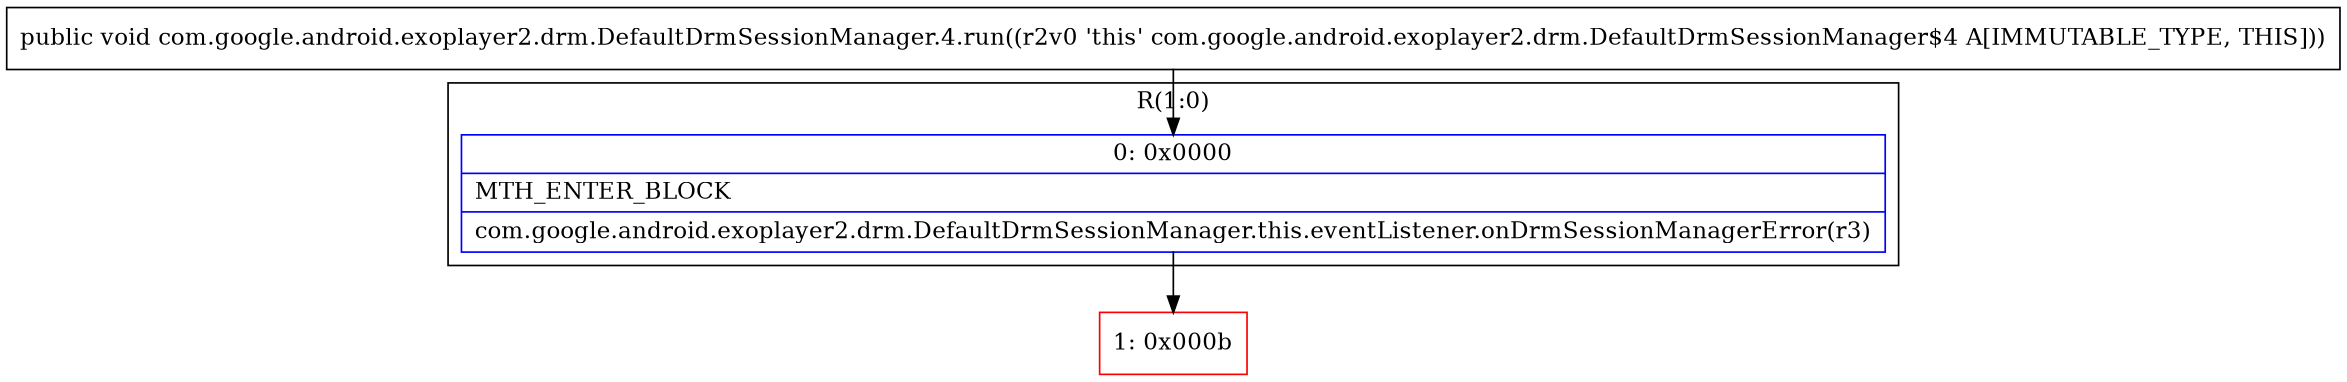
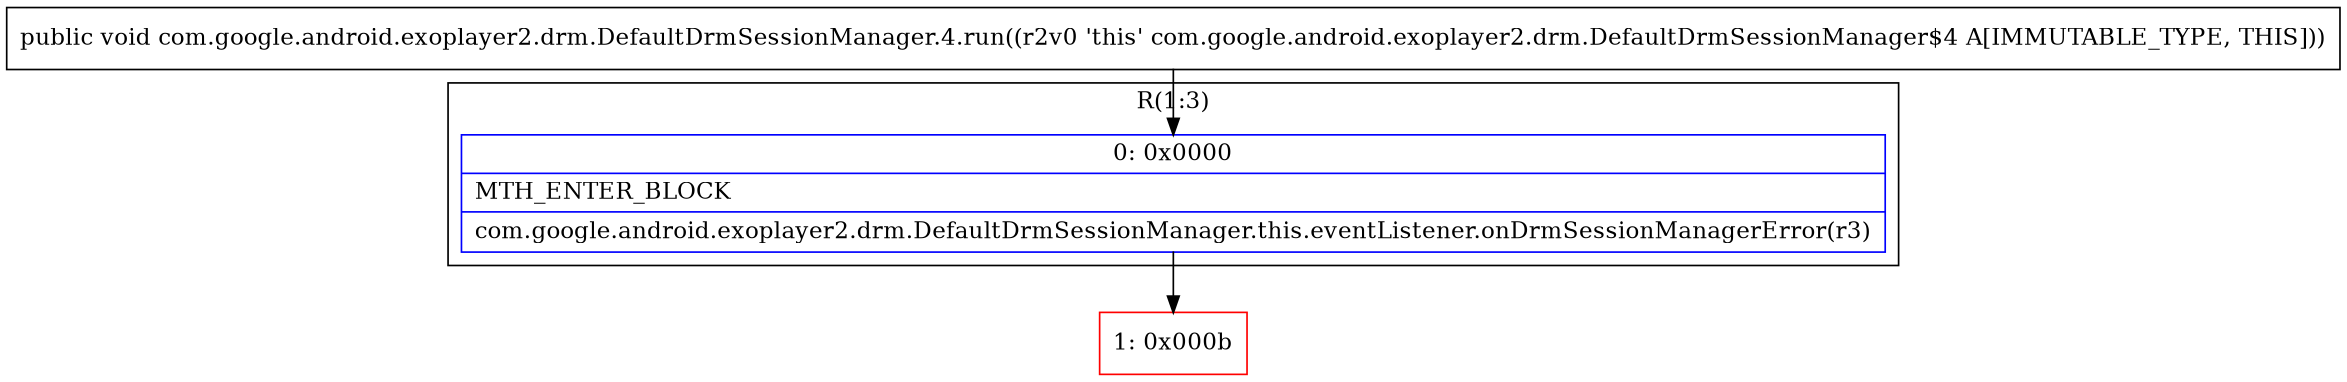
cluster "R(1:0)": label "R(1:0)" -> "R(1:3)"
